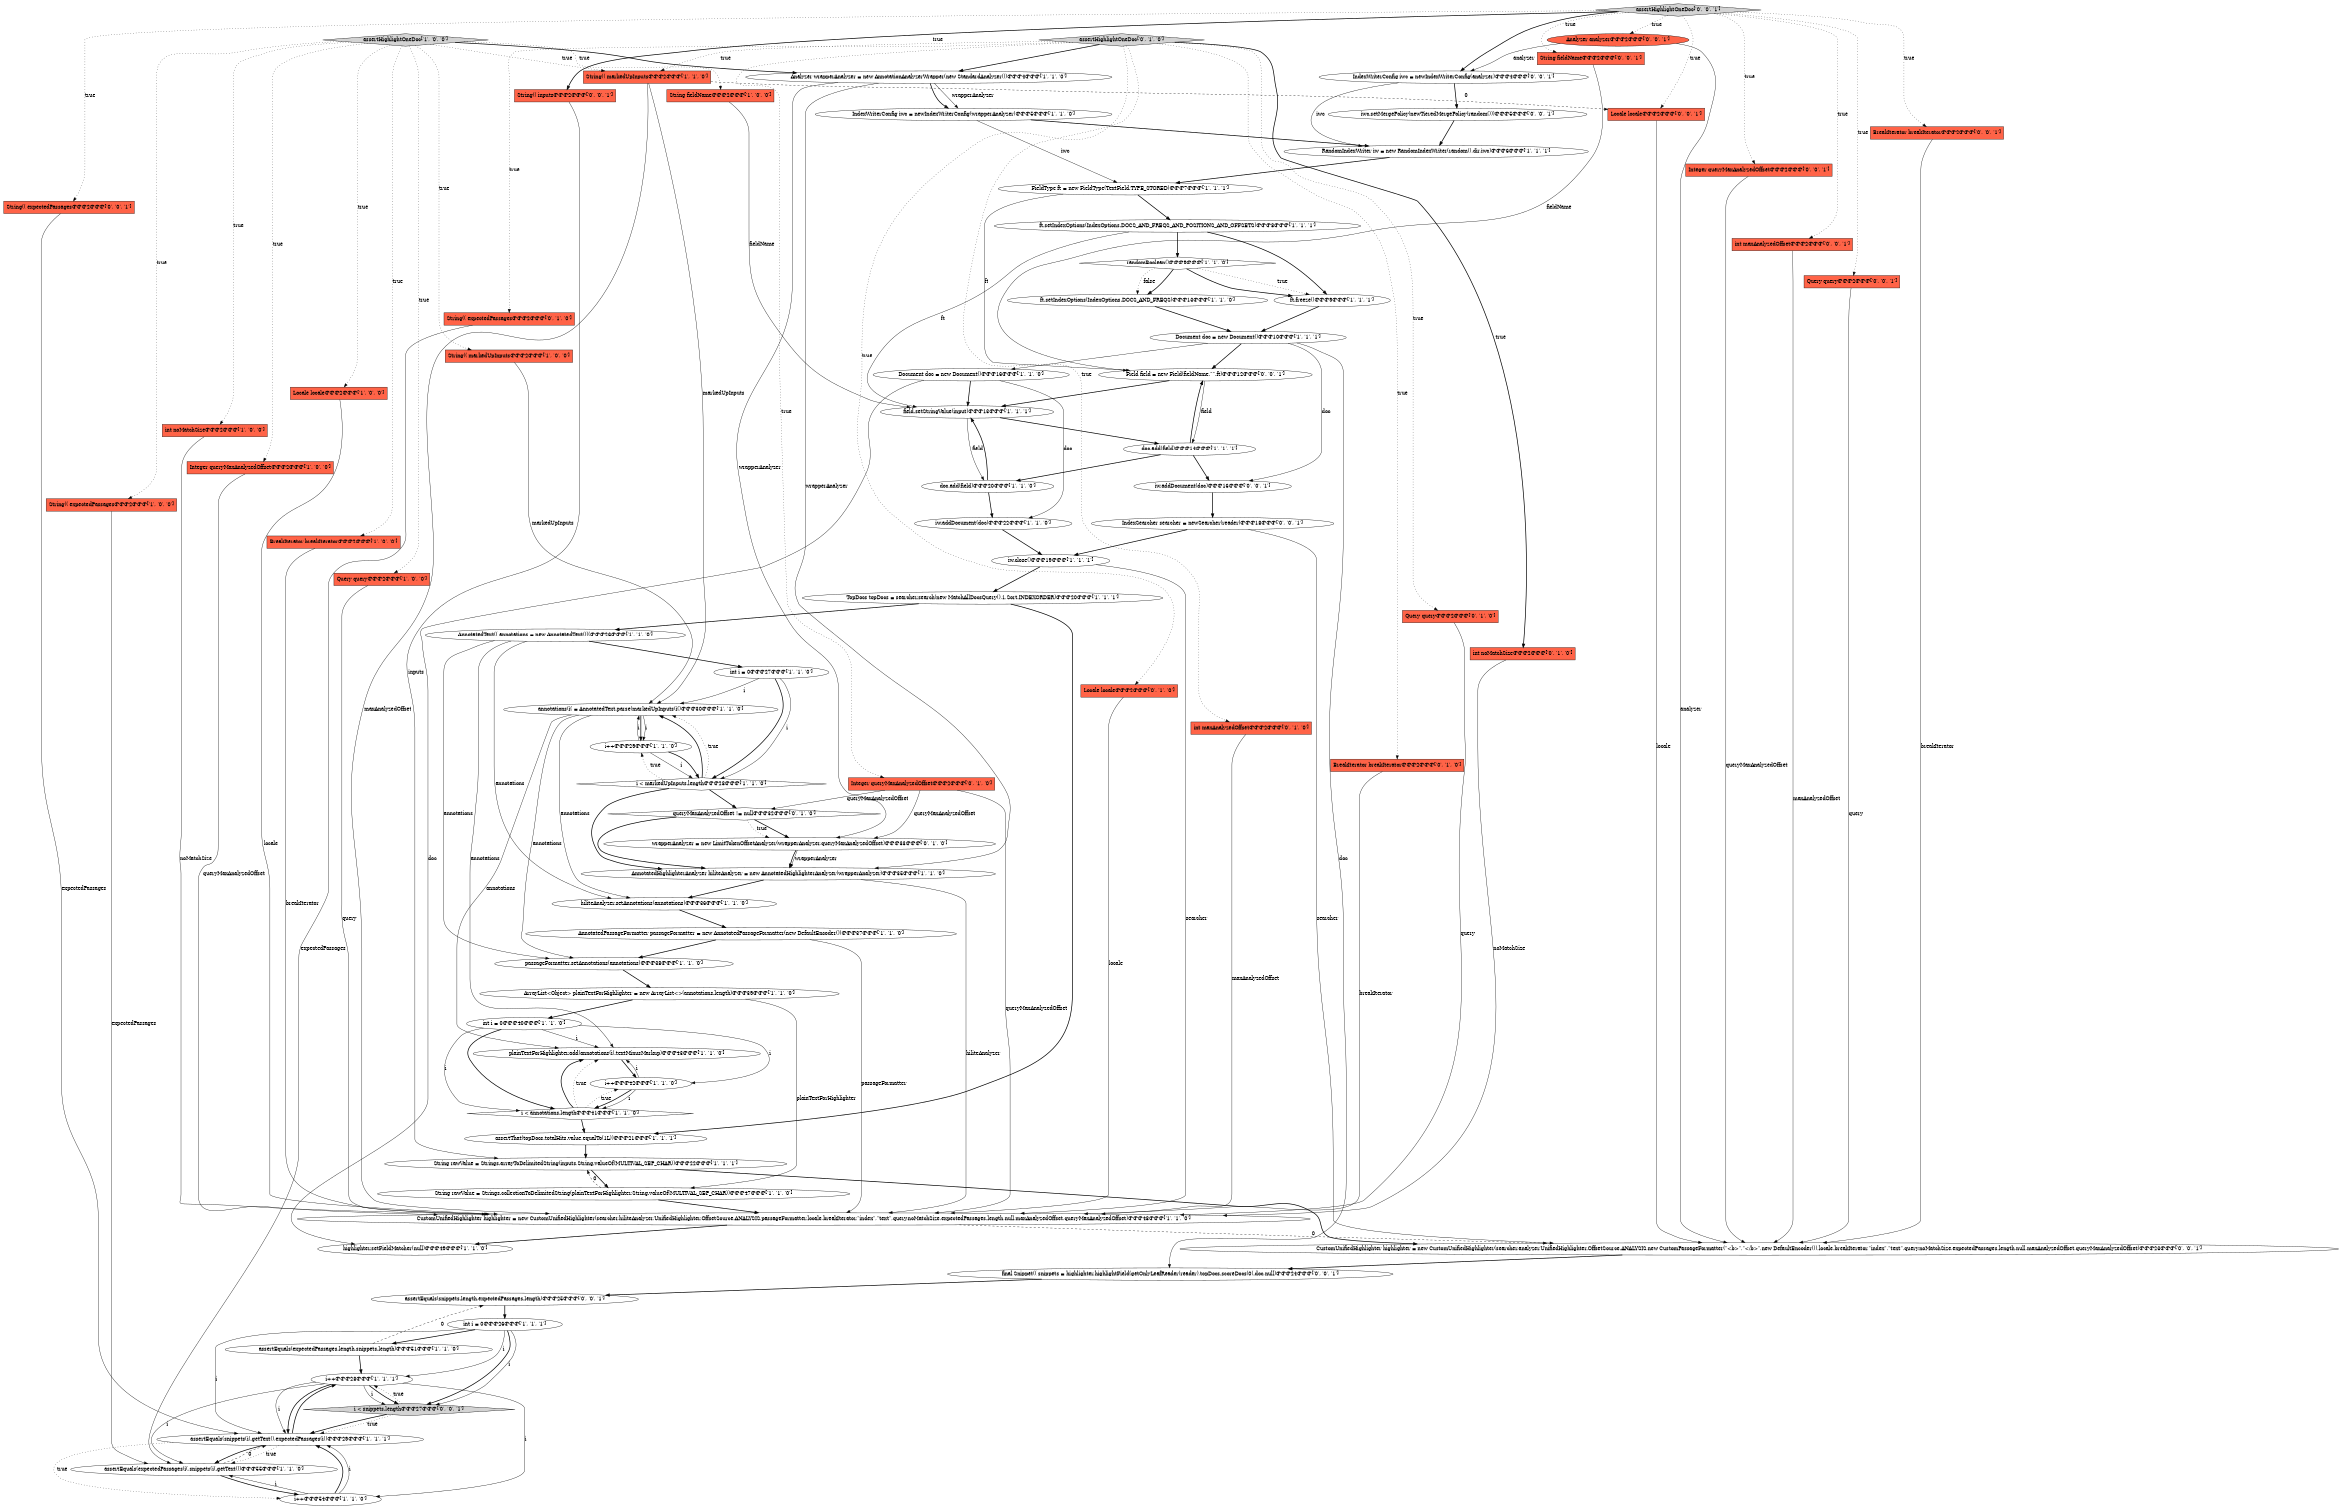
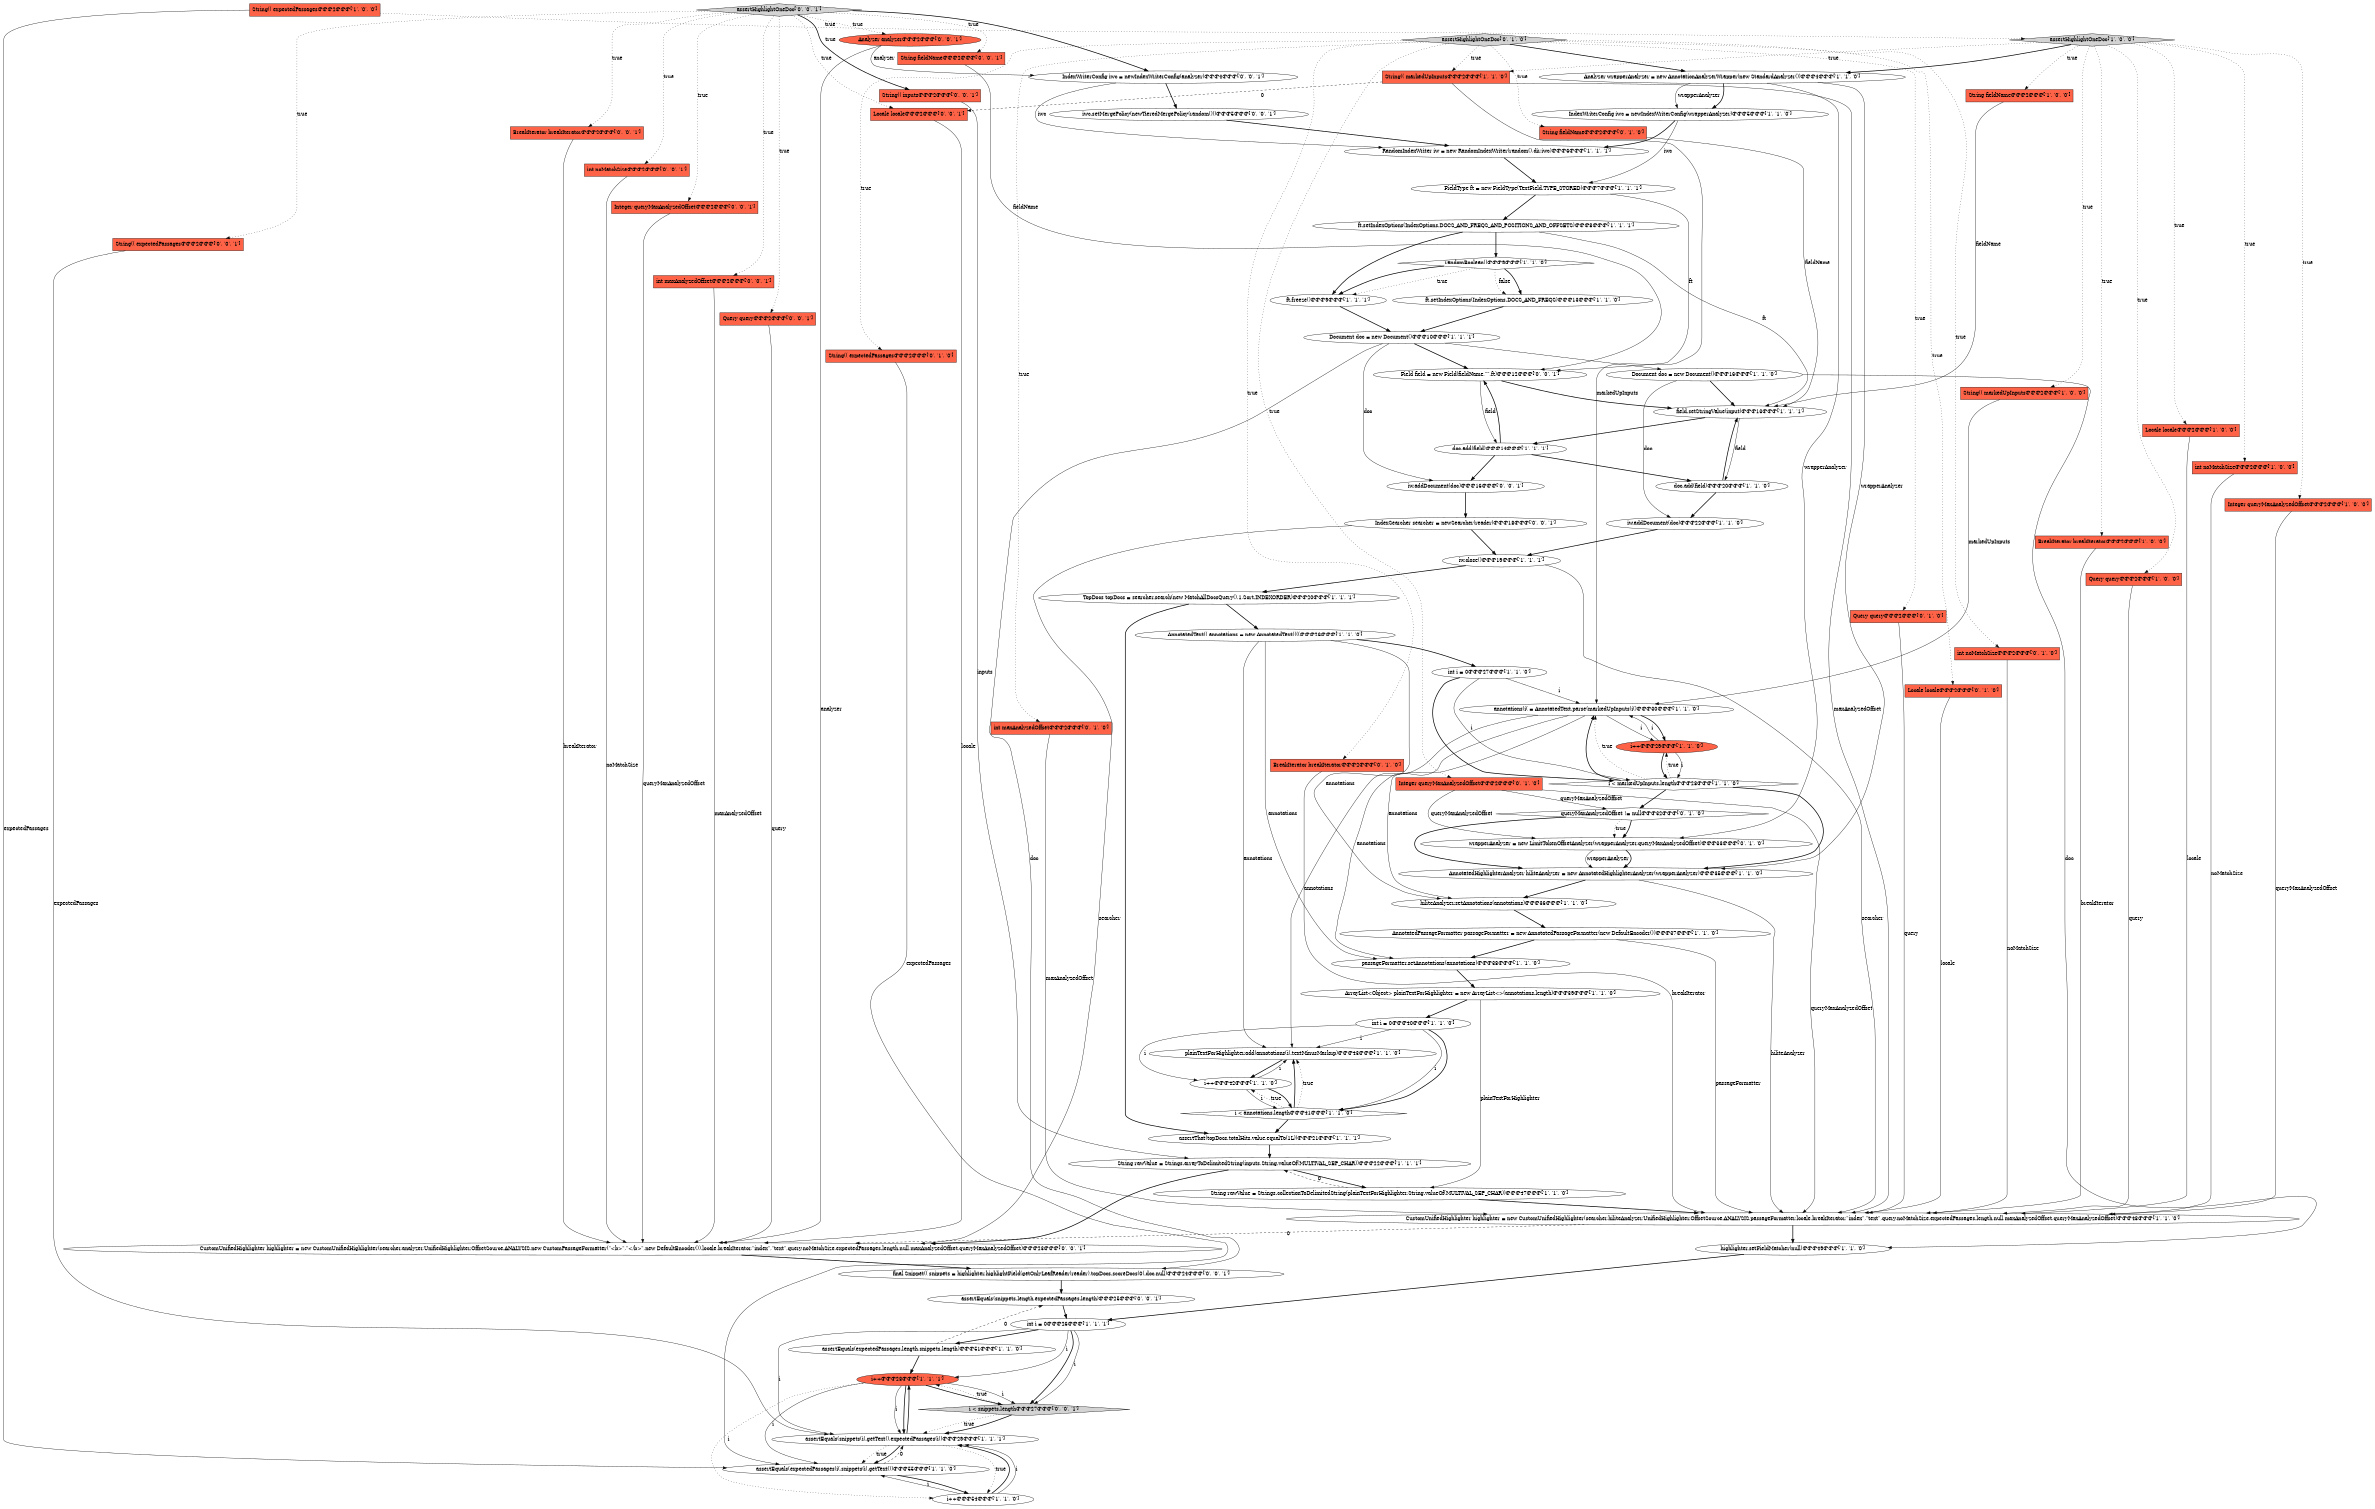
node "String fieldName@@@2@@@['0', '1', '0']": added
node "int noMatchSize@@@2@@@['0', '0', '1']": added
edge "assertHighlightOneDoc['1', '0', '0']" -> "String(( expectedPassages@@@2@@@['1', '0', '0']": reversed
edge "assertHighlightOneDoc['0', '1', '0']" -> "int noMatchSize@@@2@@@['0', '1', '0']": style bold -> dotted
node "i++@@@29@@@['1', '1', '0']": fillcolor white -> tomato
edge "highlighter.setFieldMatcher(null)@@@49@@@['1', '1', '0']" -> "int i = 0@@@26@@@['1', '1', '1']": added
node "i++@@@28@@@['1', '1', '1']": fillcolor white -> tomato
edge "i++@@@28@@@['1', '1', '1']" -> "i++@@@54@@@['1', '1', '0']": style solid -> dotted
